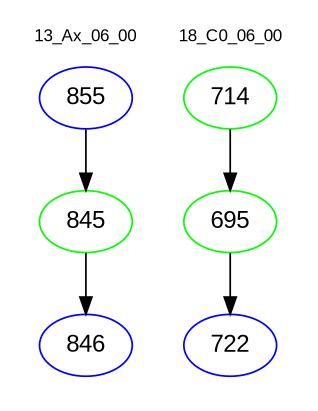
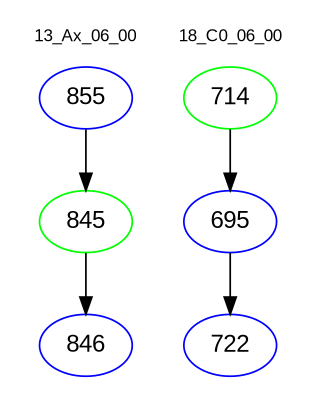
node "695": color green -> blue
